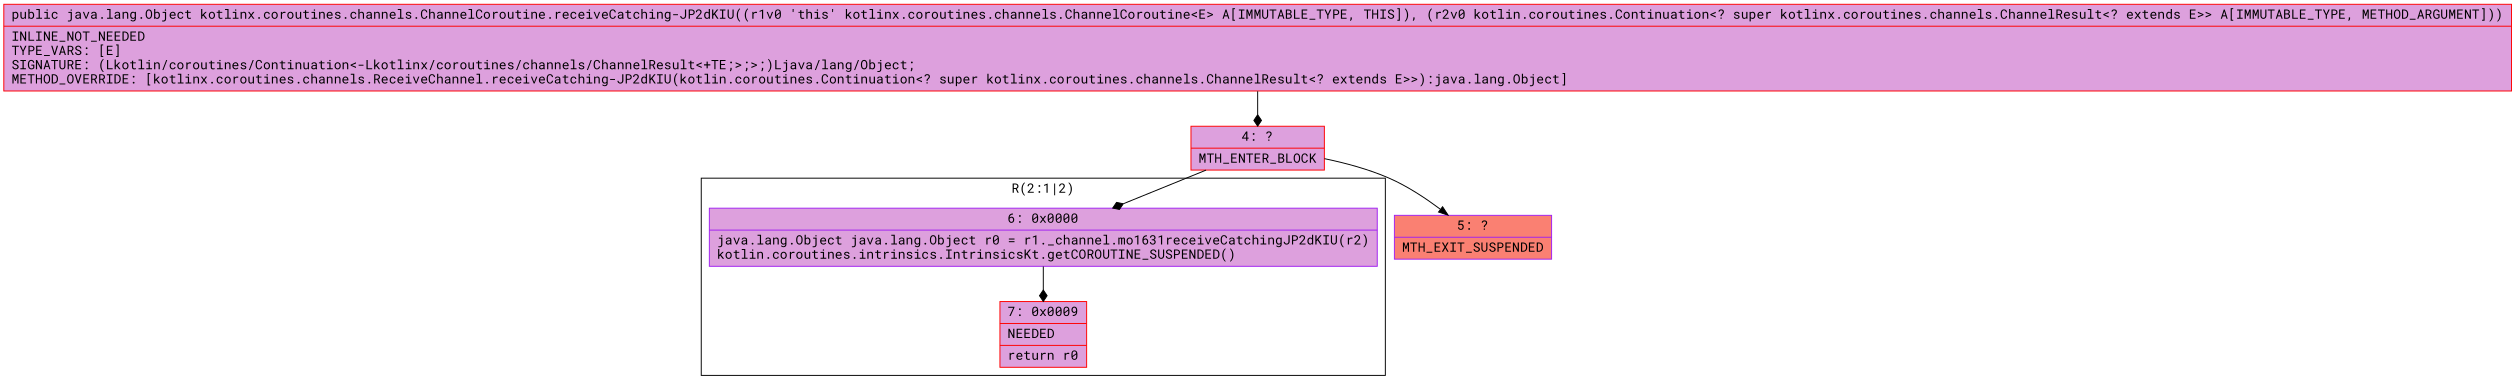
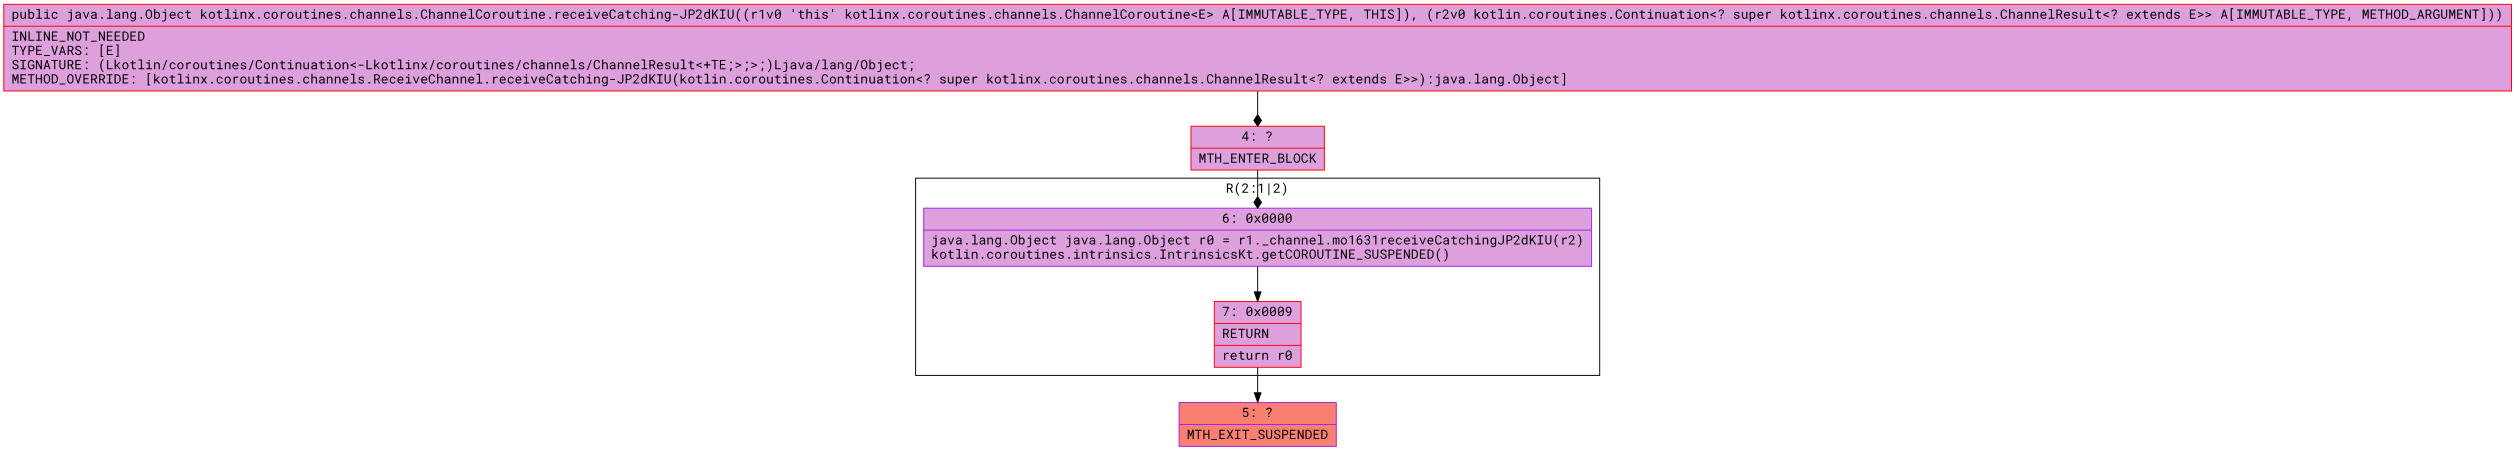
edge "4: ?" -> "5: ?": now "7: 0x0009" -> "5: ?"
edge "6: 0x0000" -> "7: 0x0009": arrowhead diamond -> normal
node "7: 0x0009": text "NEEDED" -> "RETURN"
